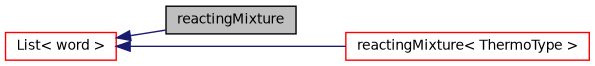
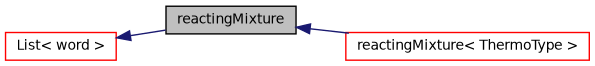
edge "reactingMixture< ThermoType >" -> "List< word >": now "reactingMixture< ThermoType >" -> "reactingMixture"
